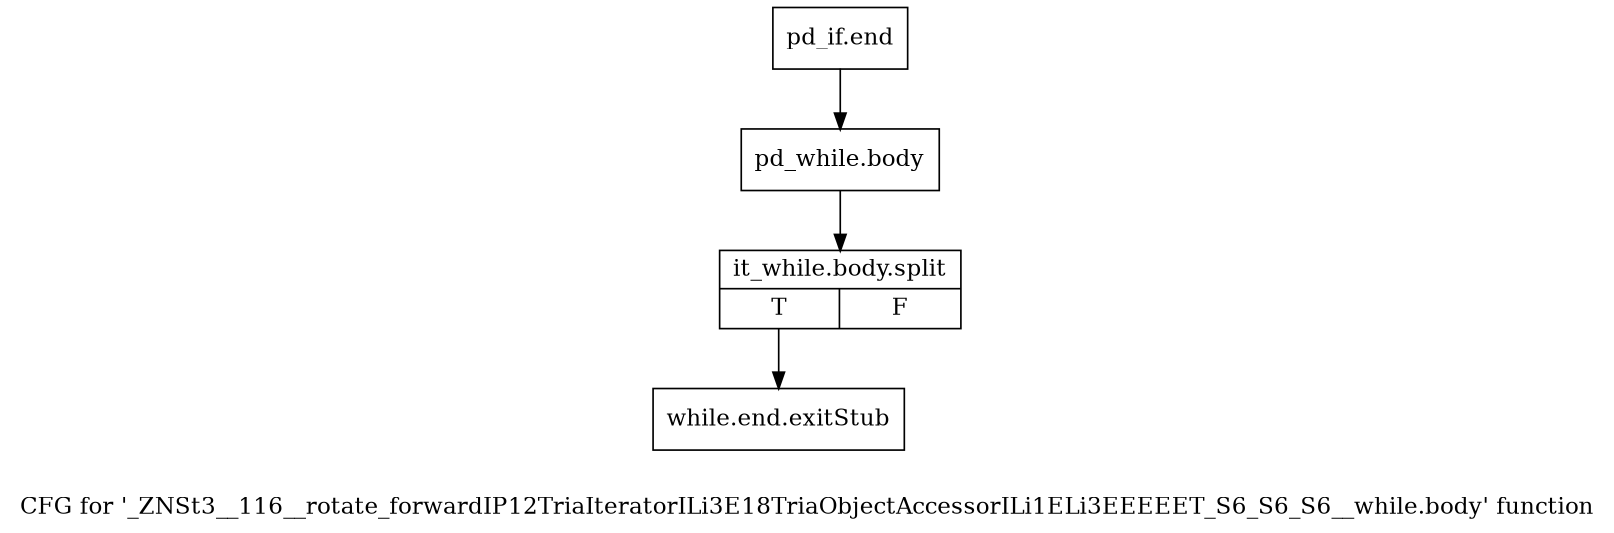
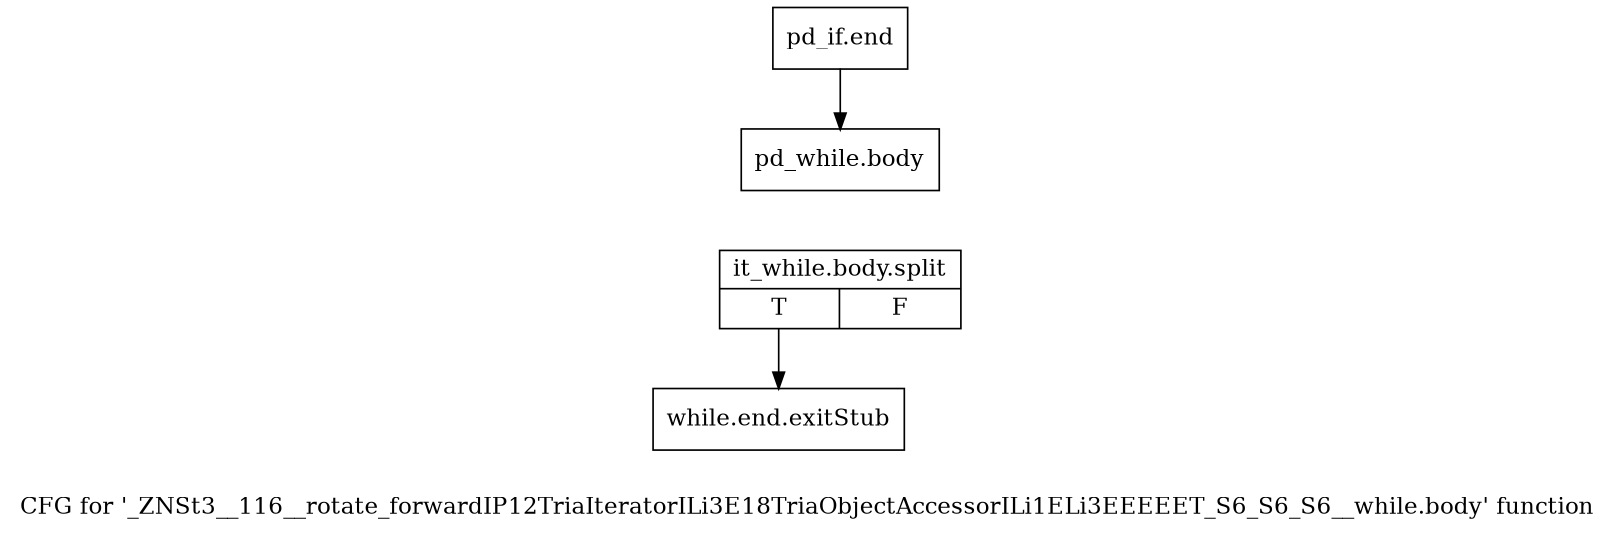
edge "pd_while.body" -> "it_while.body.split": removed
